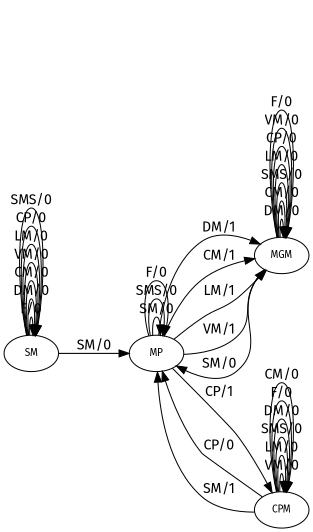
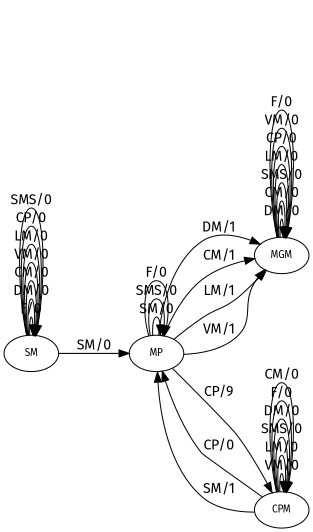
edge "MGM" -> "MP": removed, label "SM/0"
edge "MP" -> "CPM": label "CP/1" -> "CP/9"
